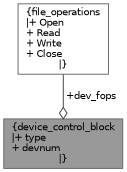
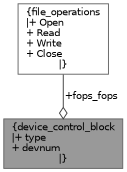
edge "{file_operations |+ Open + Read + Write + Close |}" -> "{device_control_block |+ type + devnum |}": label " +dev_fops" -> " +fops_fops"
